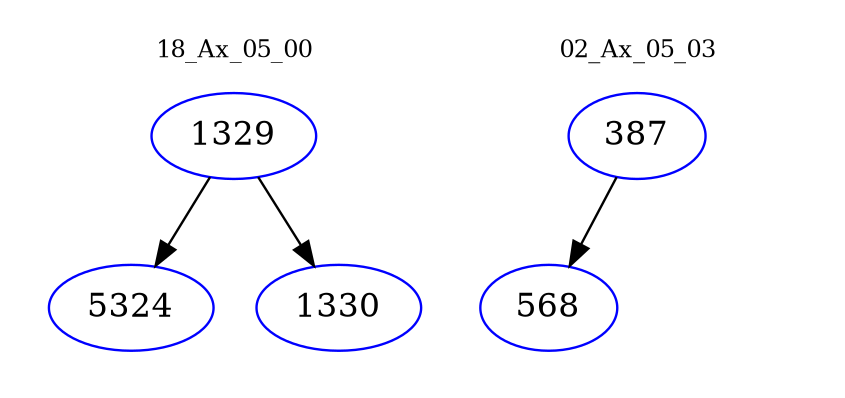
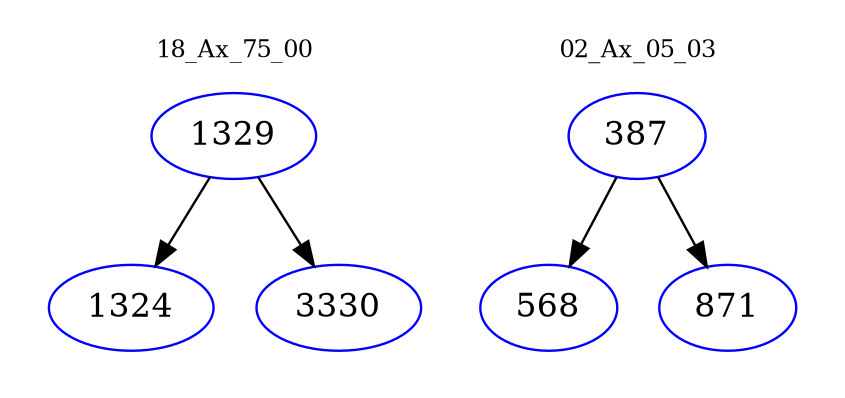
cluster "18_Ax_05_00": label "18_Ax_05_00" -> "18_Ax_75_00"
node "5324": label "5324" -> "1324"
node "1330": label "1330" -> "3330"
node "871": added
